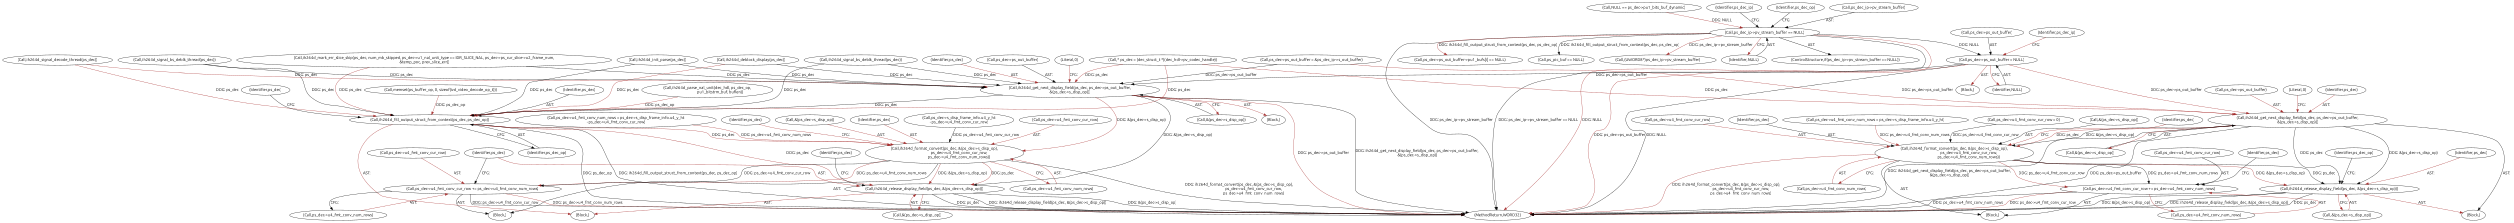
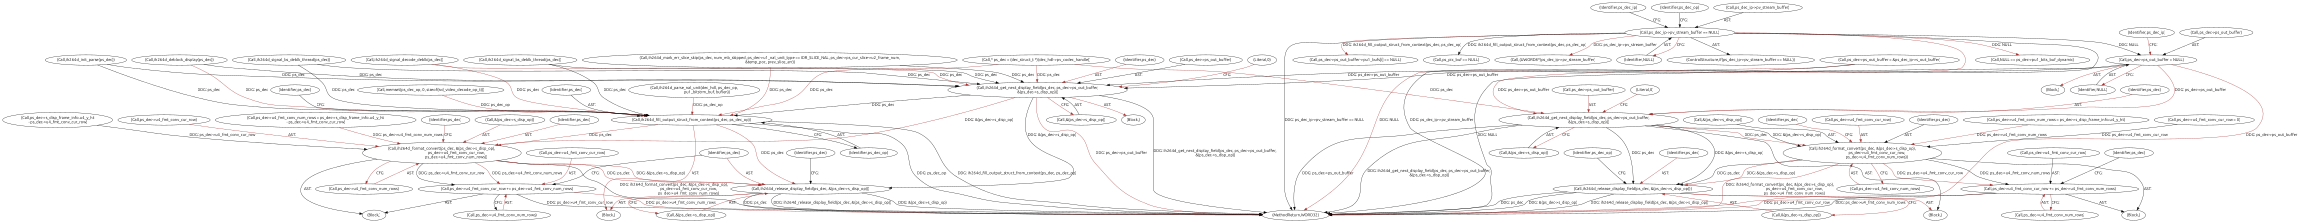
edge "(Call,NULL == ps_dec->pu1_bits_buf_dynamic)" -> "(Call,ps_dec_ip->pv_stream_buffer == NULL)": reversed
node "(Call,ih264d_signal_decode_thread(ps_dec))": label "(Call,ih264d_signal_decode_thread(ps_dec))" -> "(Call,ih264d_signal_decode_deblk(ps_dec))"
node "(Call,memset(ps_buffer_op, 0, sizeof(ivd_video_decode_op_t)))": label "(Call,memset(ps_buffer_op, 0, sizeof(ivd_video_decode_op_t)))" -> "(Call,memset(ps_dec_op, 0, sizeof(ivd_video_decode_op_t)))"
